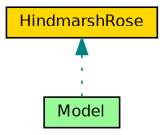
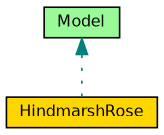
edge "Model" -> "HindmarshRose": reversed
